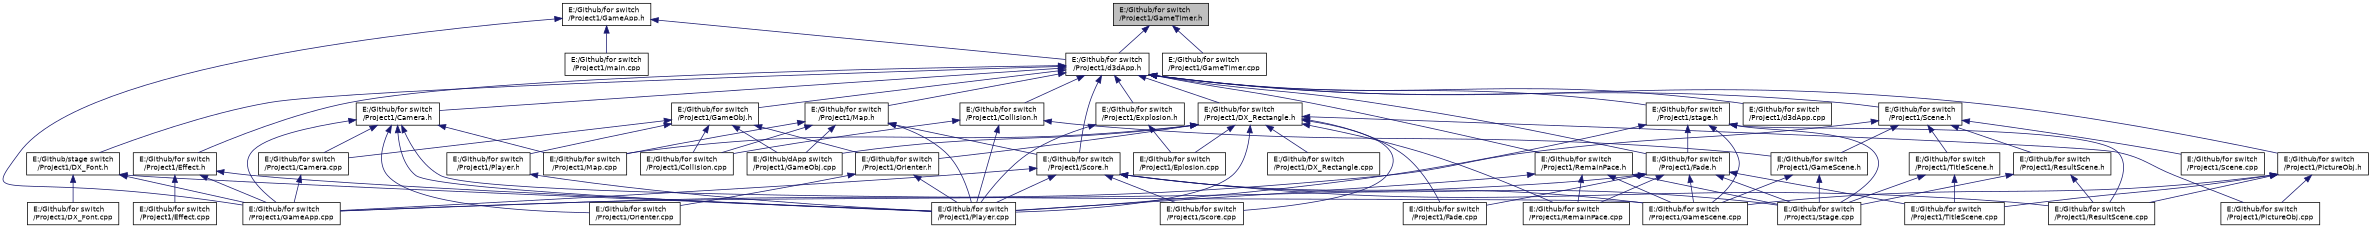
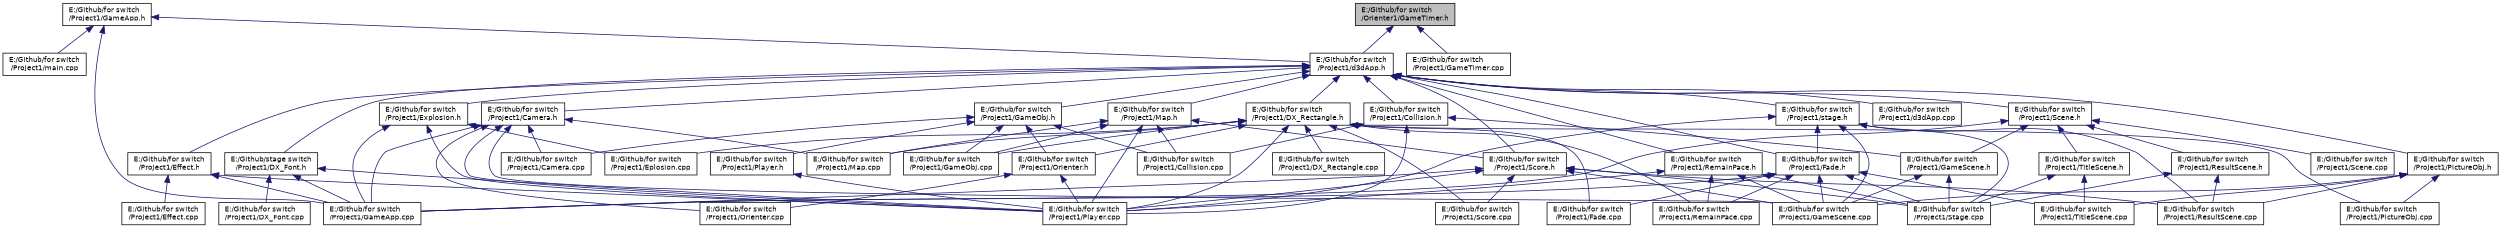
node "E:/Github/for switch /Project1/GameTimer.h": label "E:/Github/for switch /Project1/GameTimer.h" -> "E:/Github/for switch /Orienter1/GameTimer.h"
node "E:/Github/dApp switch /Project1/GameObj.cpp": label "E:/Github/dApp switch /Project1/GameObj.cpp" -> "E:/Github/for switch /Project1/GameObj.cpp"
edge "E:/Github/for switch /Project1/GameApp.cpp" -> "E:/Github/for switch /Project1/Camera.cpp": now "E:/Github/for switch /Project1/GameApp.cpp" -> "E:/Github/for switch /Project1/Explosion.h"
